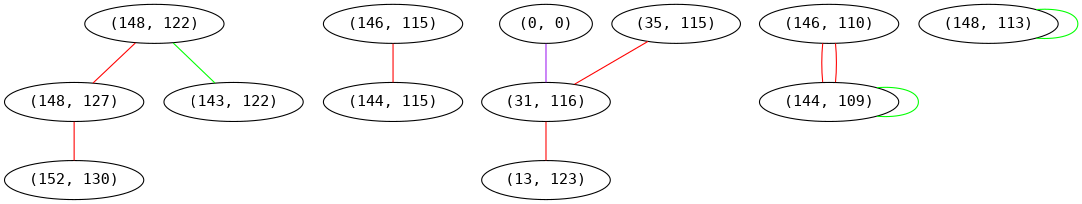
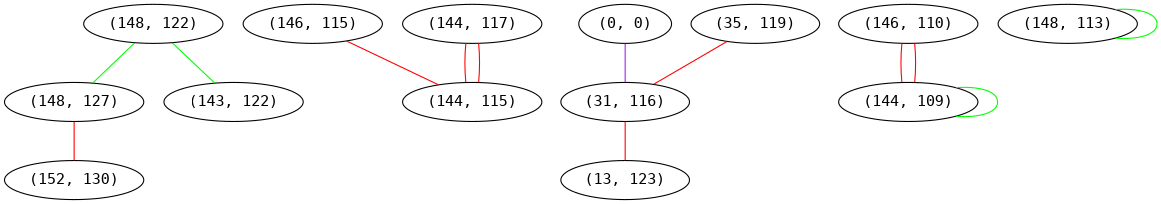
node "(144, 117)": added
node "(35, 115)": label "(35, 115)" -> "(35, 119)"
edge "(148, 122)" -- "(148, 127)": color red -> green
